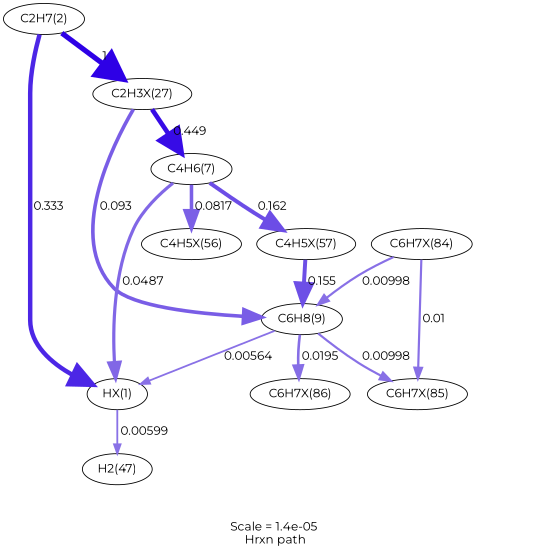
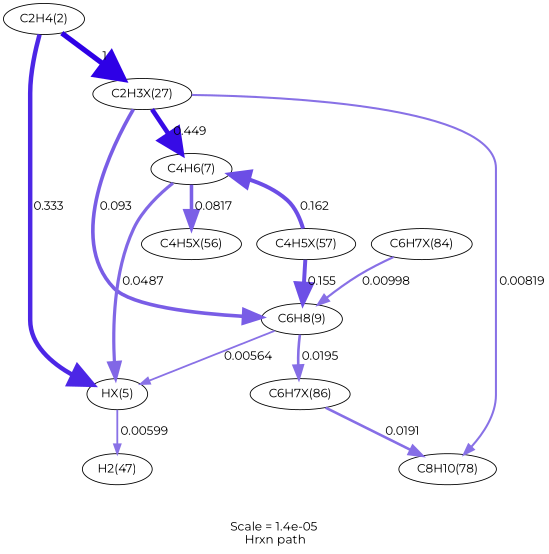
node "C2H7(2)": label "C2H7(2)" -> "C2H4(2)"
edge "C4H6(7)" -> "C4H5X(57)": reversed
node "HX(1)": label "HX(1)" -> "HX(5)"
node "C6H7X(85)": removed
node "C8H10(78)": added
